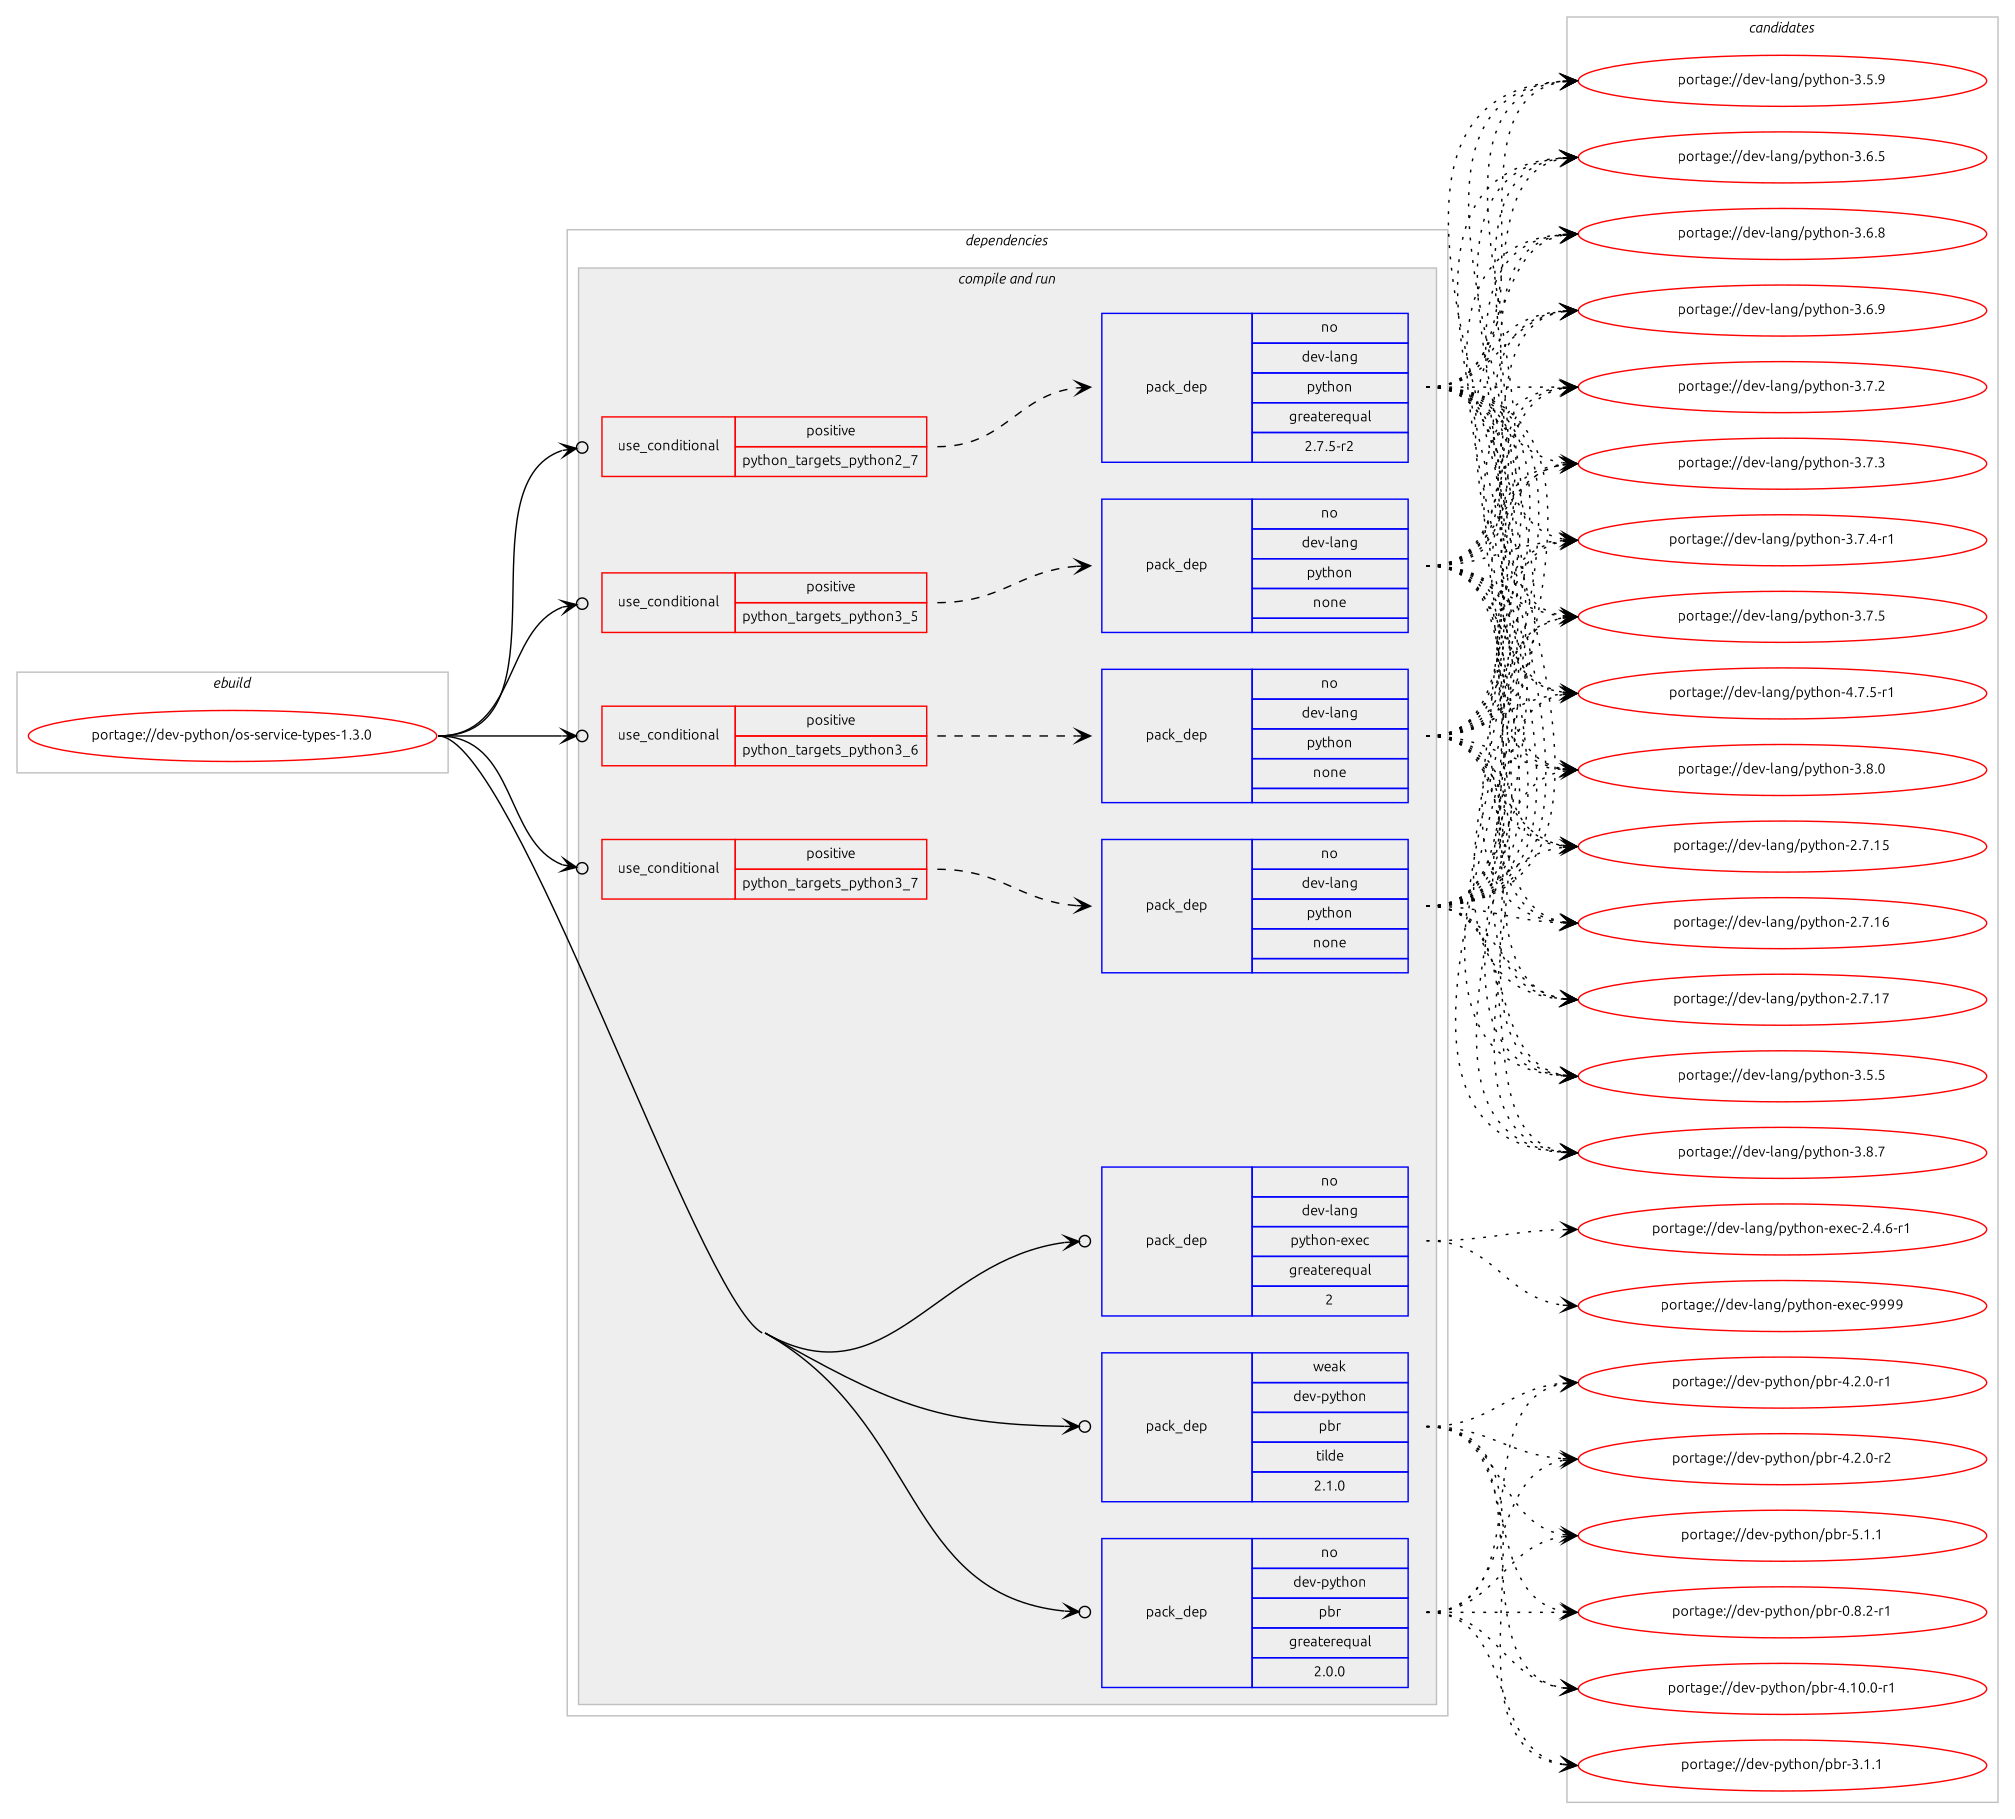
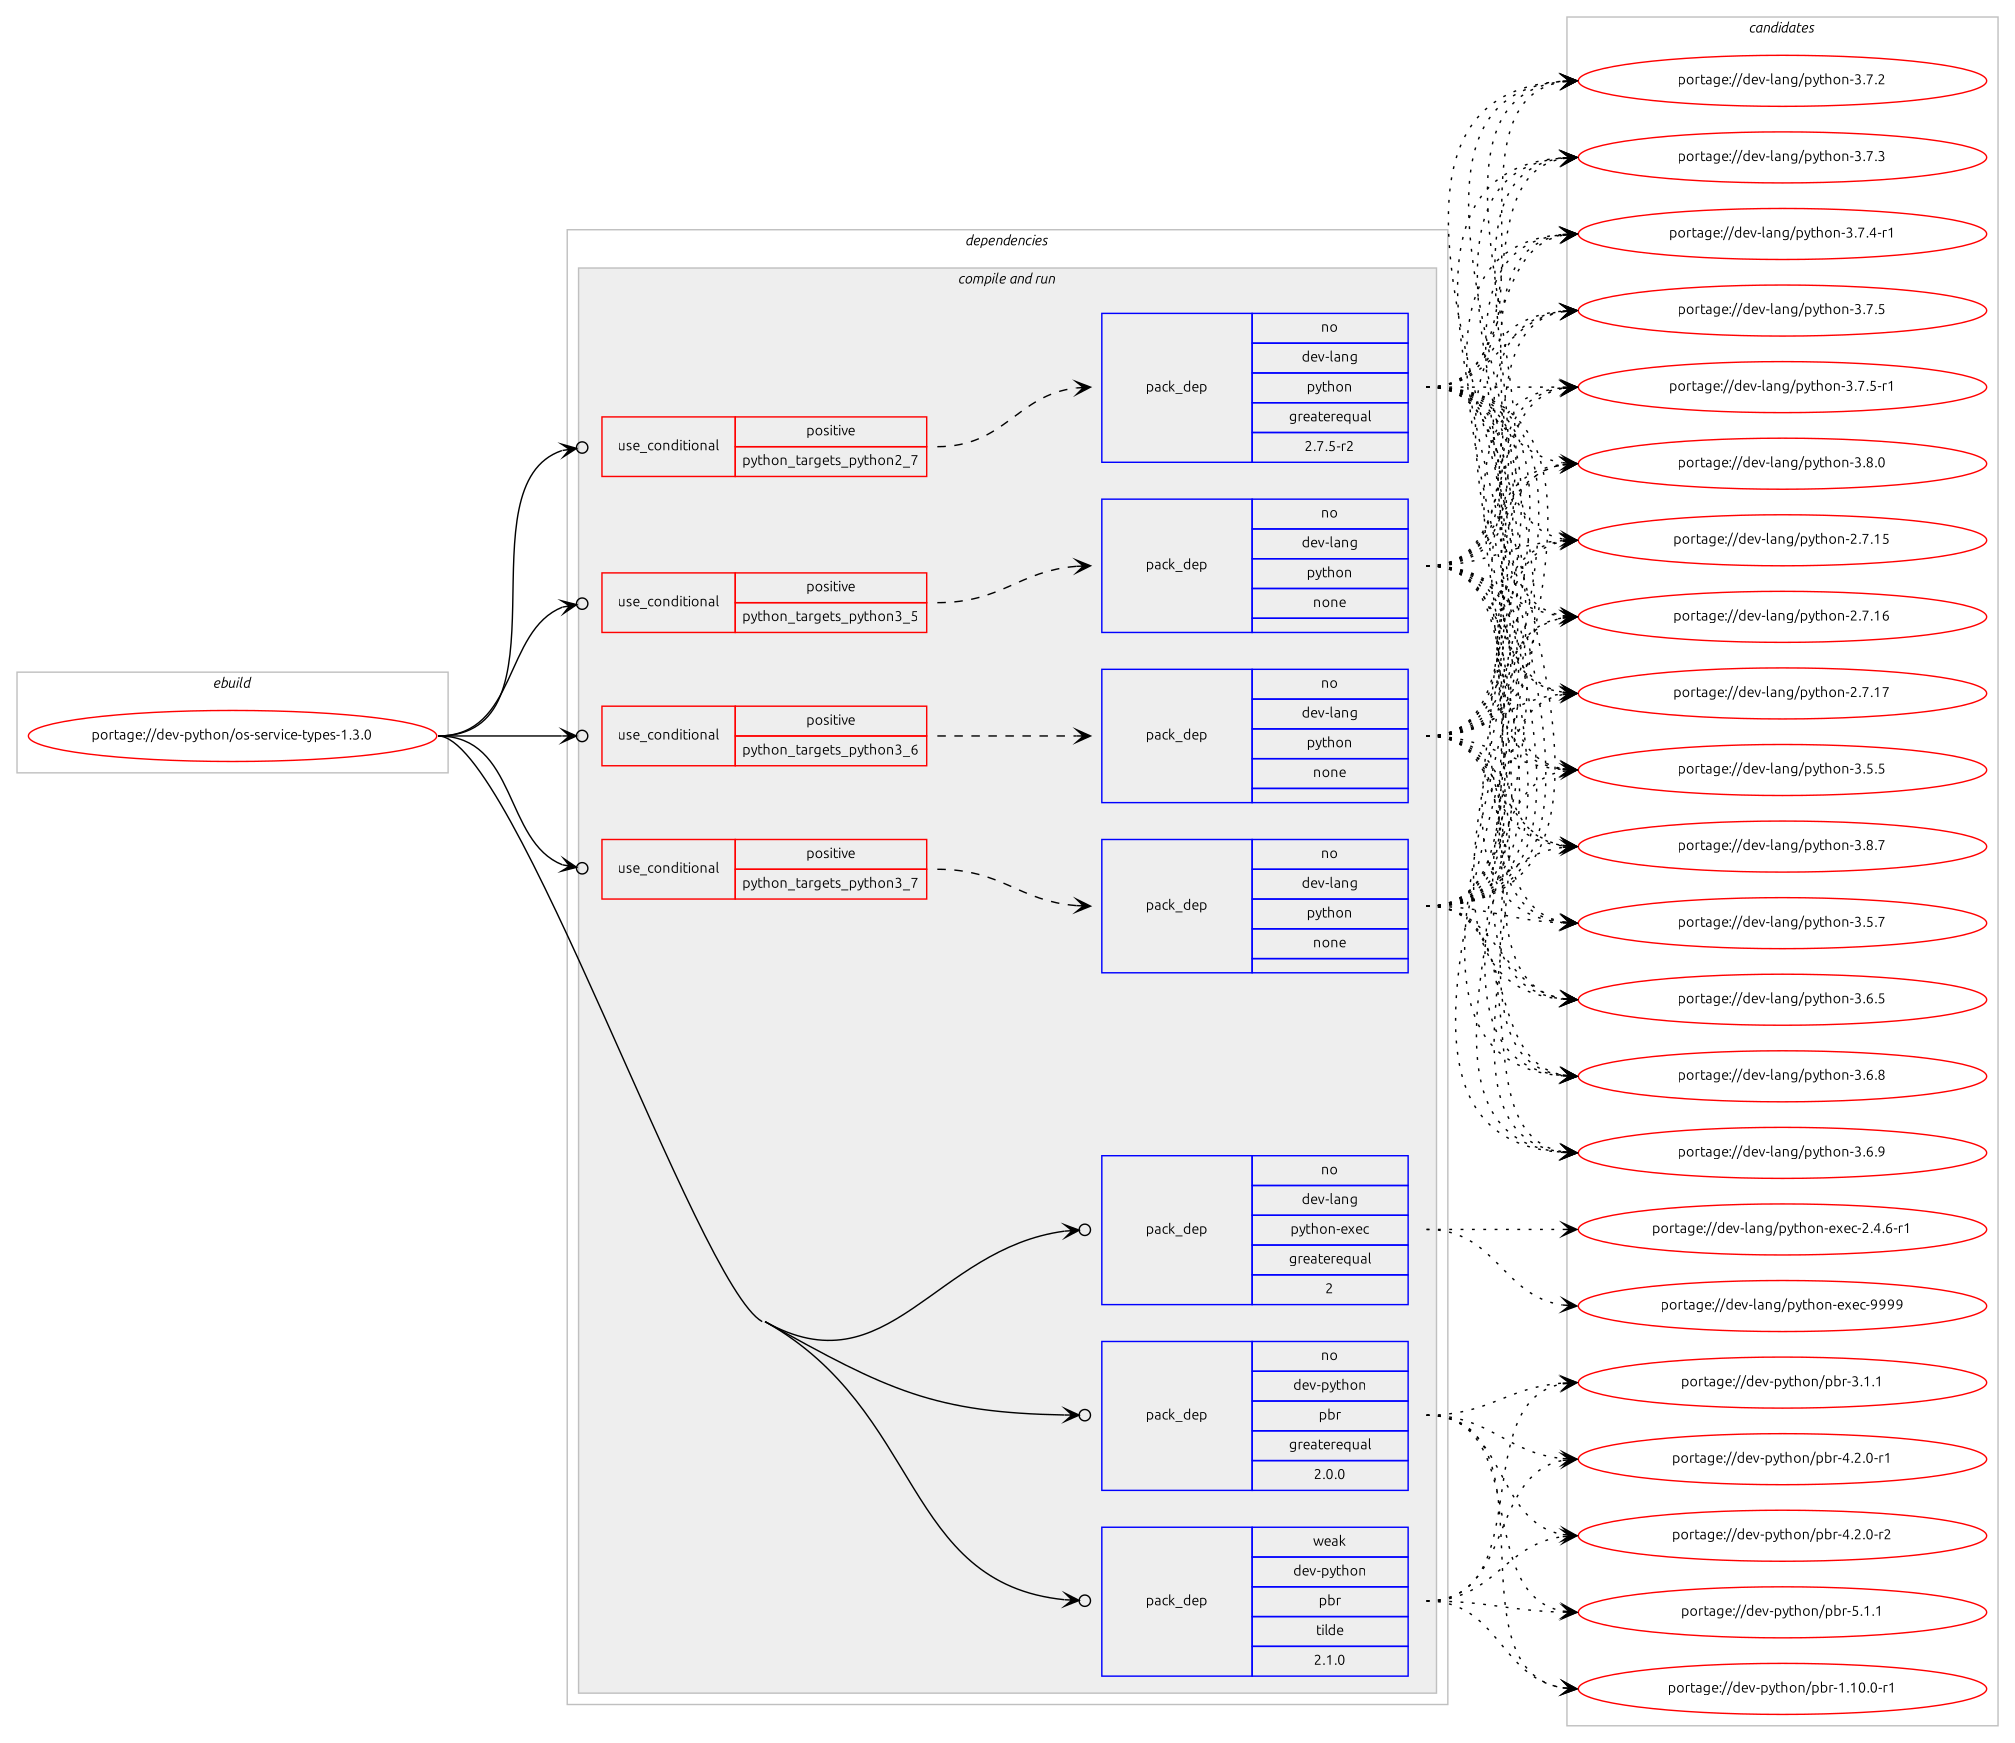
node "portage://dev-lang/python-3.5.9": label "portage://dev-lang/python-3.5.9" -> "portage://dev-lang/python-3.5.7"
node "portage://dev-lang/python-4.7.5-r1": label "portage://dev-lang/python-4.7.5-r1" -> "portage://dev-lang/python-3.7.5-r1"
node "portage://dev-python/pbr-0.8.2-r1": removed
node "portage://dev-python/pbr-4.10.0-r1": label "portage://dev-python/pbr-4.10.0-r1" -> "portage://dev-python/pbr-1.10.0-r1"
